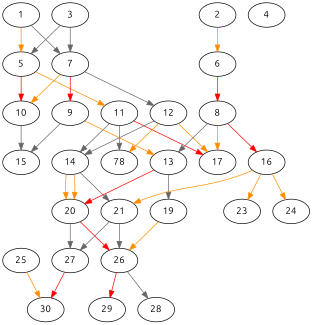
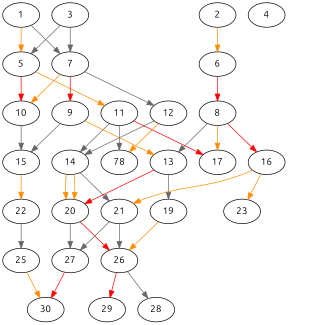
edge "12" -> "17": removed
node "22": added
node "24": removed
